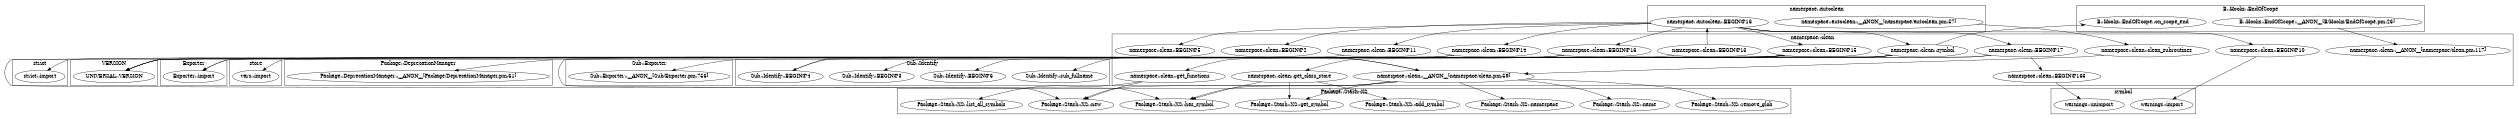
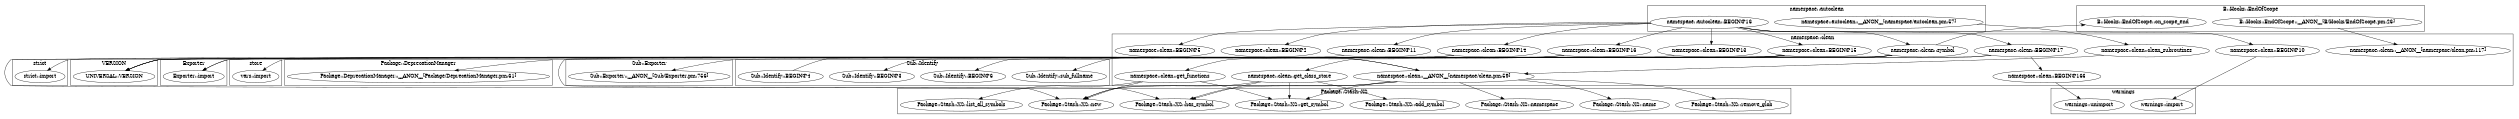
edge "namespace::clean::BEGIN@13" -> "namespace::autoclean::BEGIN@16": reversed
edge "namespace::clean::BEGIN@15" -> "Sub::Identify::BEGIN@4": removed
edge "namespace::clean::get_class_store" -> "Package::Stash::XS::new": added
edge "namespace::clean::get_functions" -> "Package::Stash::XS::get_symbol": added
cluster "symbol": label "symbol" -> "warnings"
